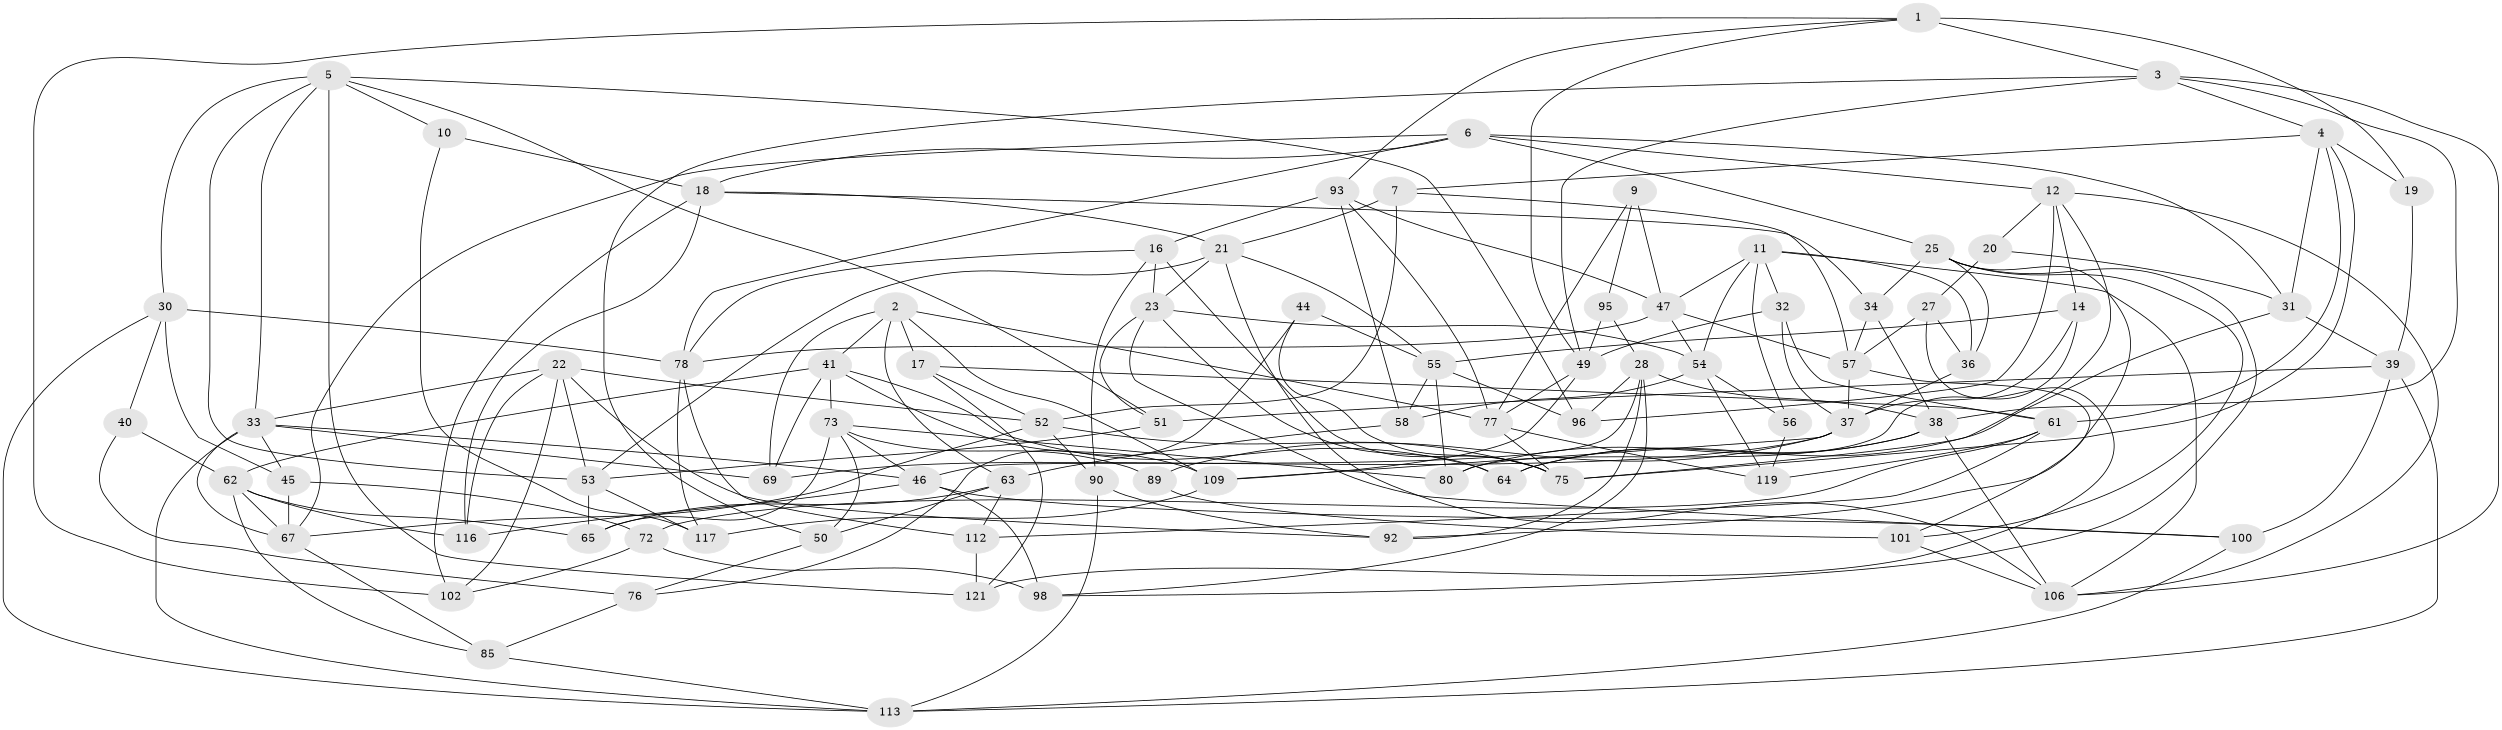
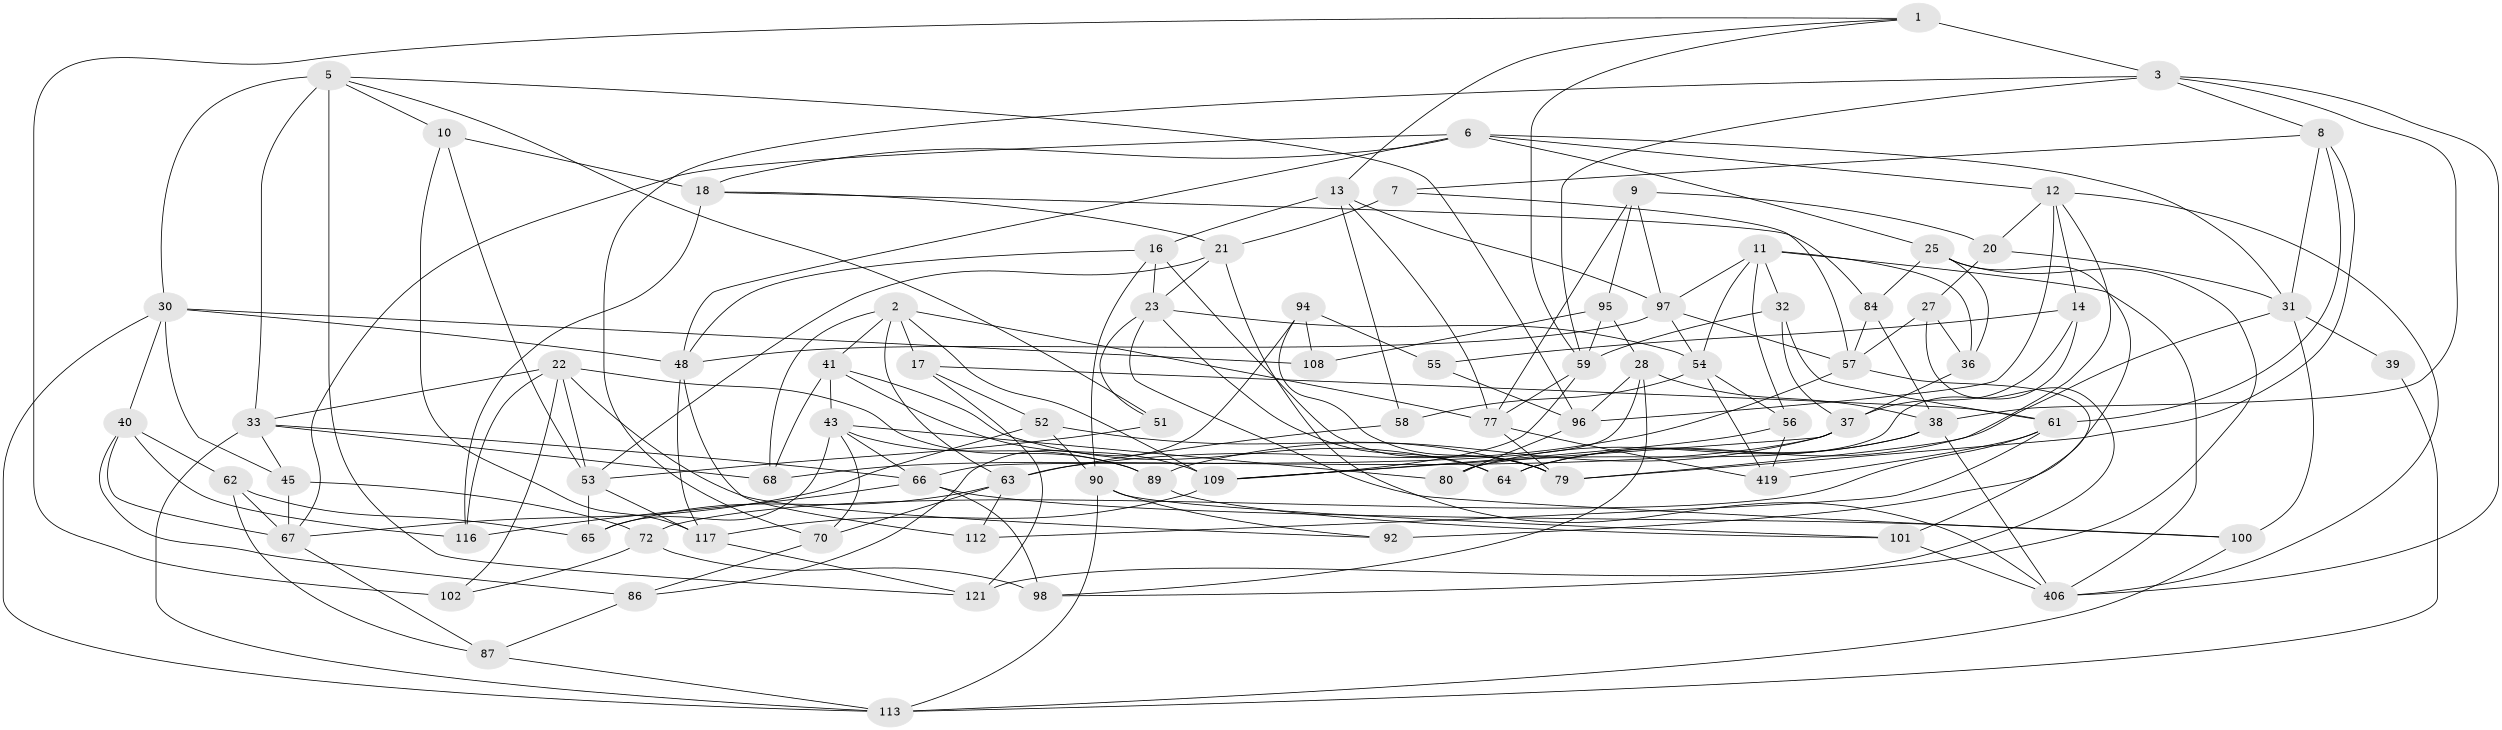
node "4": label "4" -> "8"
node "93": label "93" -> "13"
node "19": removed
edge "9" -- "20": added
edge "21" -- "55": removed
node "44": label "44" -> "94"
node "47": label "47" -> "97"
node "34": label "34" -> "84"
edge "18" -- "102": removed
edge "25" -- "101": now "90" -- "101"
node "78": label "78" -> "48"
node "108": added
node "49": label "49" -> "59"
edge "39" -- "51": removed
edge "55" -- "58": removed
edge "57" -- "37": now "57" -- "63"
edge "22" -- "52": now "22" -- "89"
edge "7" -- "52": removed
edge "5" -- "53": now "10" -- "53"
edge "41" -- "62": removed
node "73": label "73" -> "43"
edge "55" -- "80": now "96" -- "80"
edge "56" -- "109": added
edge "39" -- "100": now "31" -- "100"
node "69": label "69" -> "68"
node "46": label "46" -> "66"
node "75": label "75" -> "79"
node "119": label "119" -> "419"
edge "33" -- "67": now "40" -- "67"
edge "28" -- "92": removed
edge "62" -- "116": now "40" -- "116"
node "50": label "50" -> "70"
edge "112" -- "121": now "117" -- "121"
node "76": label "76" -> "86"
node "106": label "106" -> "406"
node "85": label "85" -> "87"
